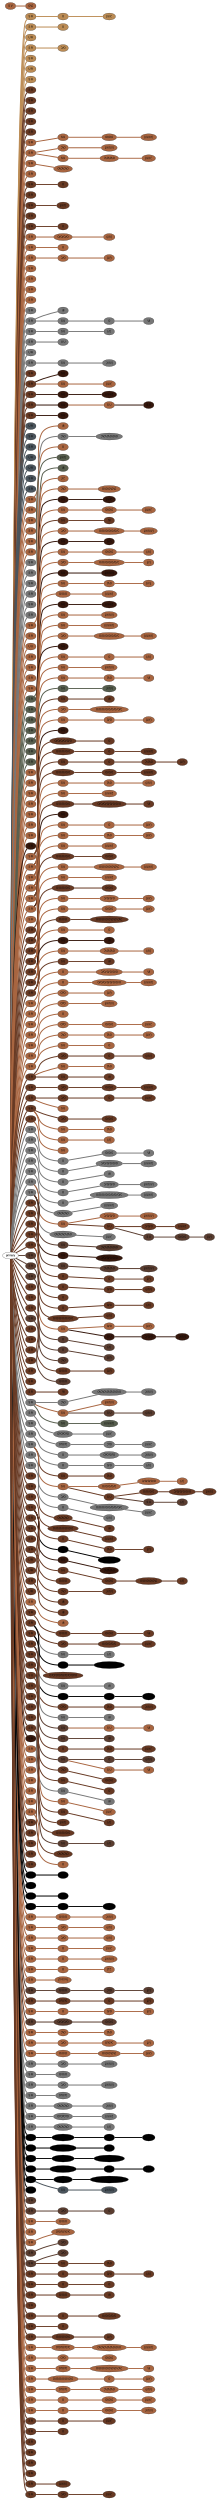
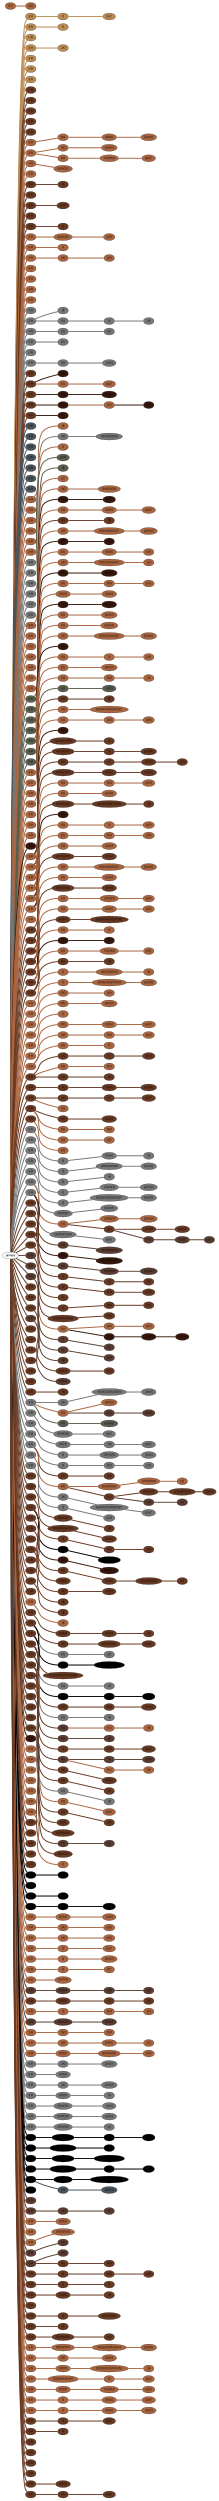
node "/8": added
